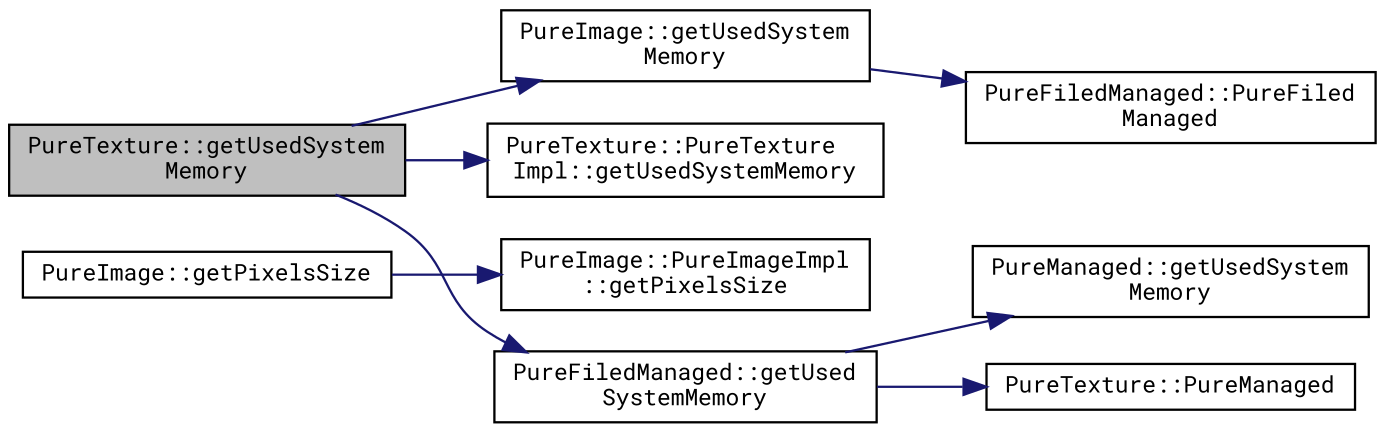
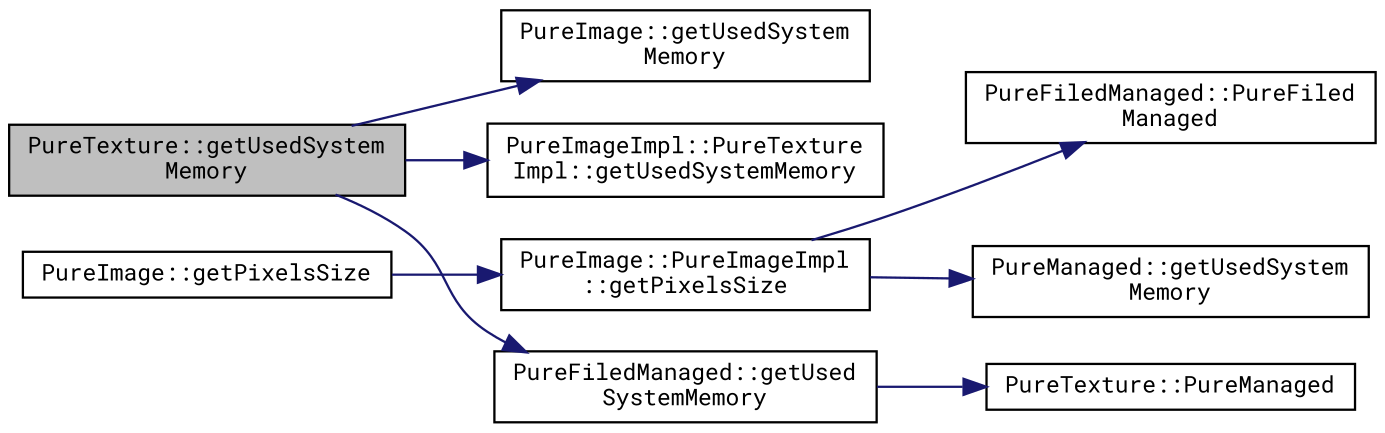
edge "PureImage::getUsedSystem Memory" -> "PureFiledManaged::PureFiled Managed": now "PureImage::PureImageImpl ::getPixelsSize" -> "PureFiledManaged::PureFiled Managed"
node "PureTexture::PureTexture Impl::getUsedSystemMemory": label "PureTexture::PureTexture Impl::getUsedSystemMemory" -> "PureImageImpl::PureTexture Impl::getUsedSystemMemory"
edge "PureFiledManaged::getUsed SystemMemory" -> "PureManaged::getUsedSystem Memory": now "PureImage::PureImageImpl ::getPixelsSize" -> "PureManaged::getUsedSystem Memory"
